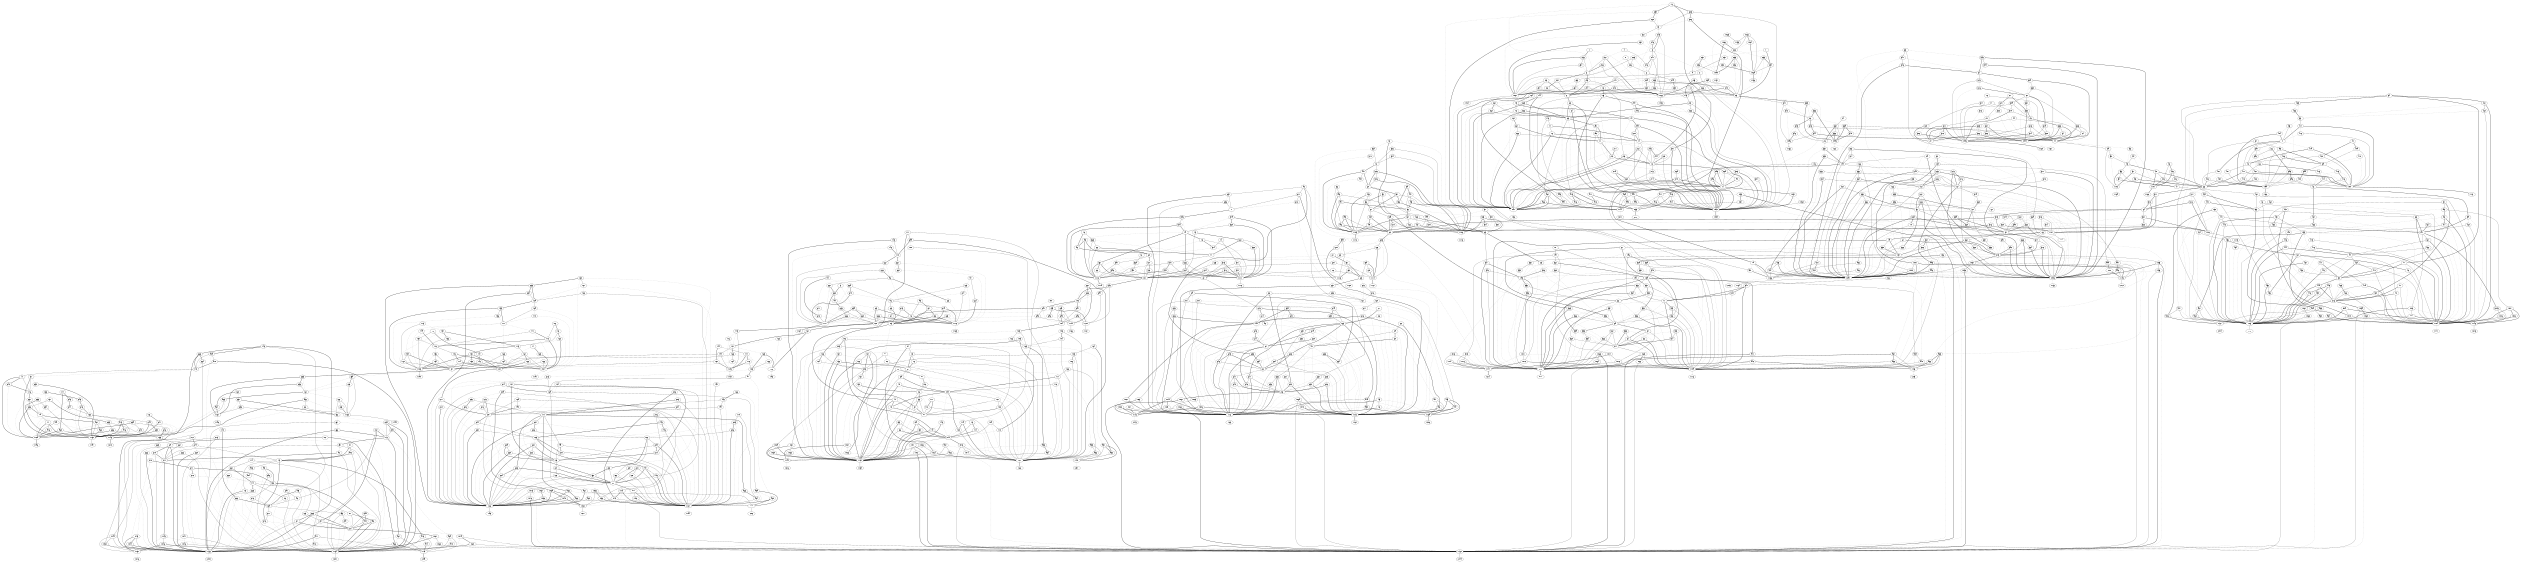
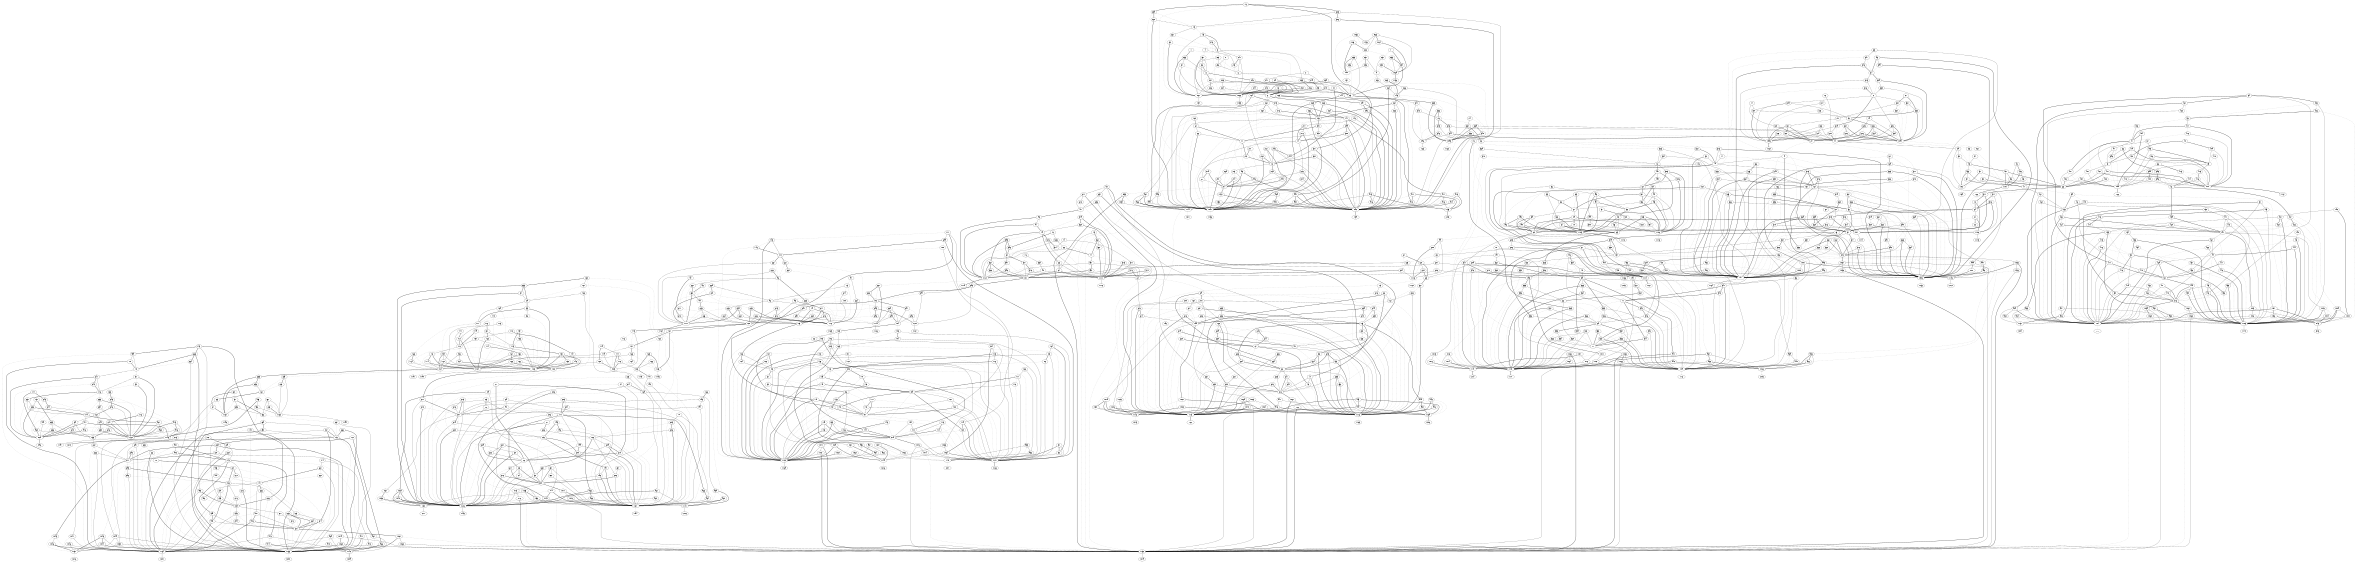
edge "797" -- "220": removed
edge "175" -- "878": now "175" -- "899"
